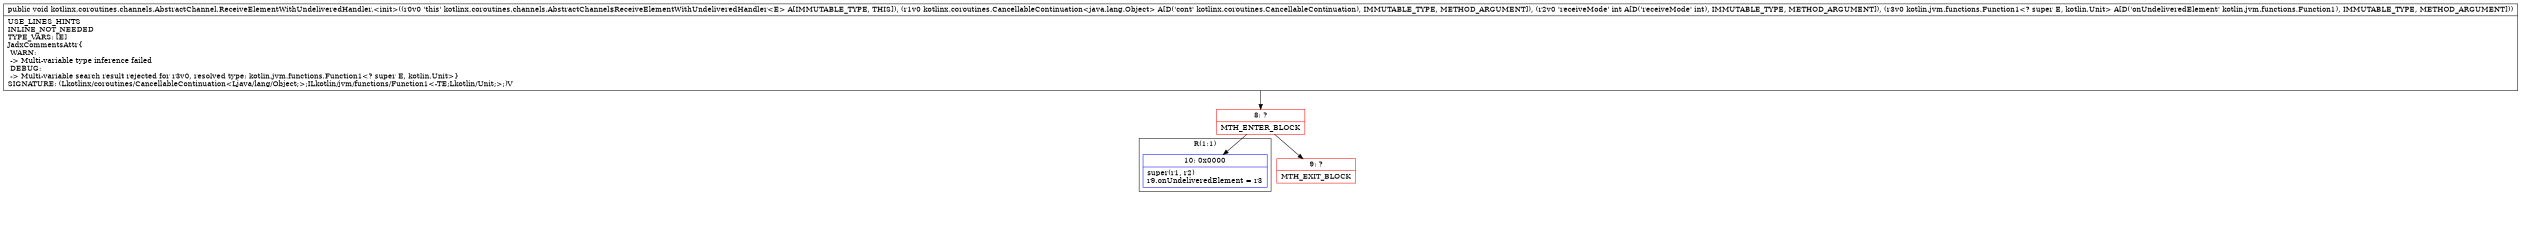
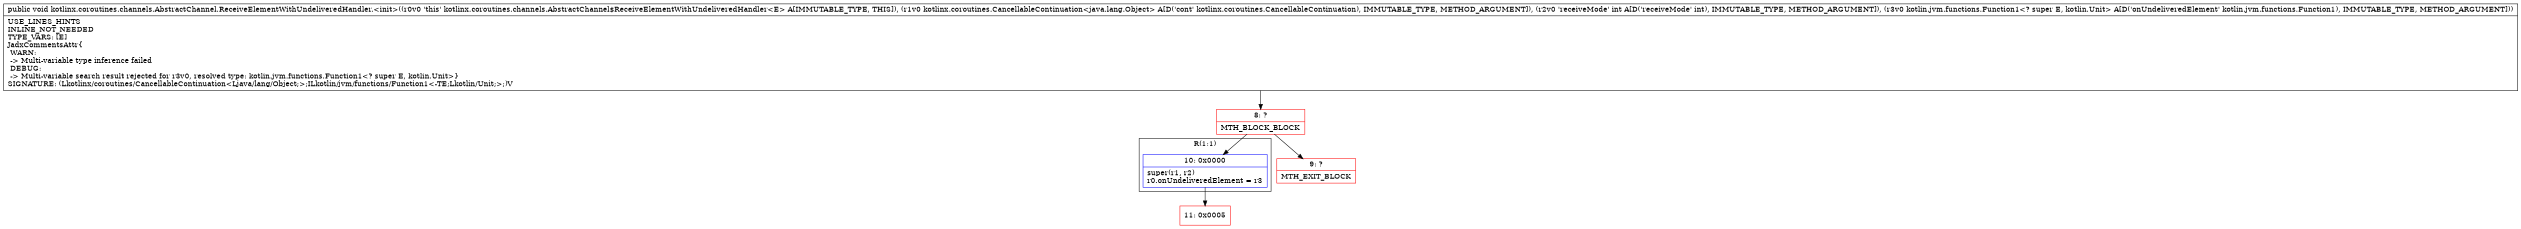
node "8: ?": text "MTH_ENTER_BLOCK" -> "MTH_BLOCK_BLOCK"
node "10: 0x0000": text "r9.onUndeliveredElement = r3" -> "r0.onUndeliveredElement = r3"
node "11: 0x0005": added
